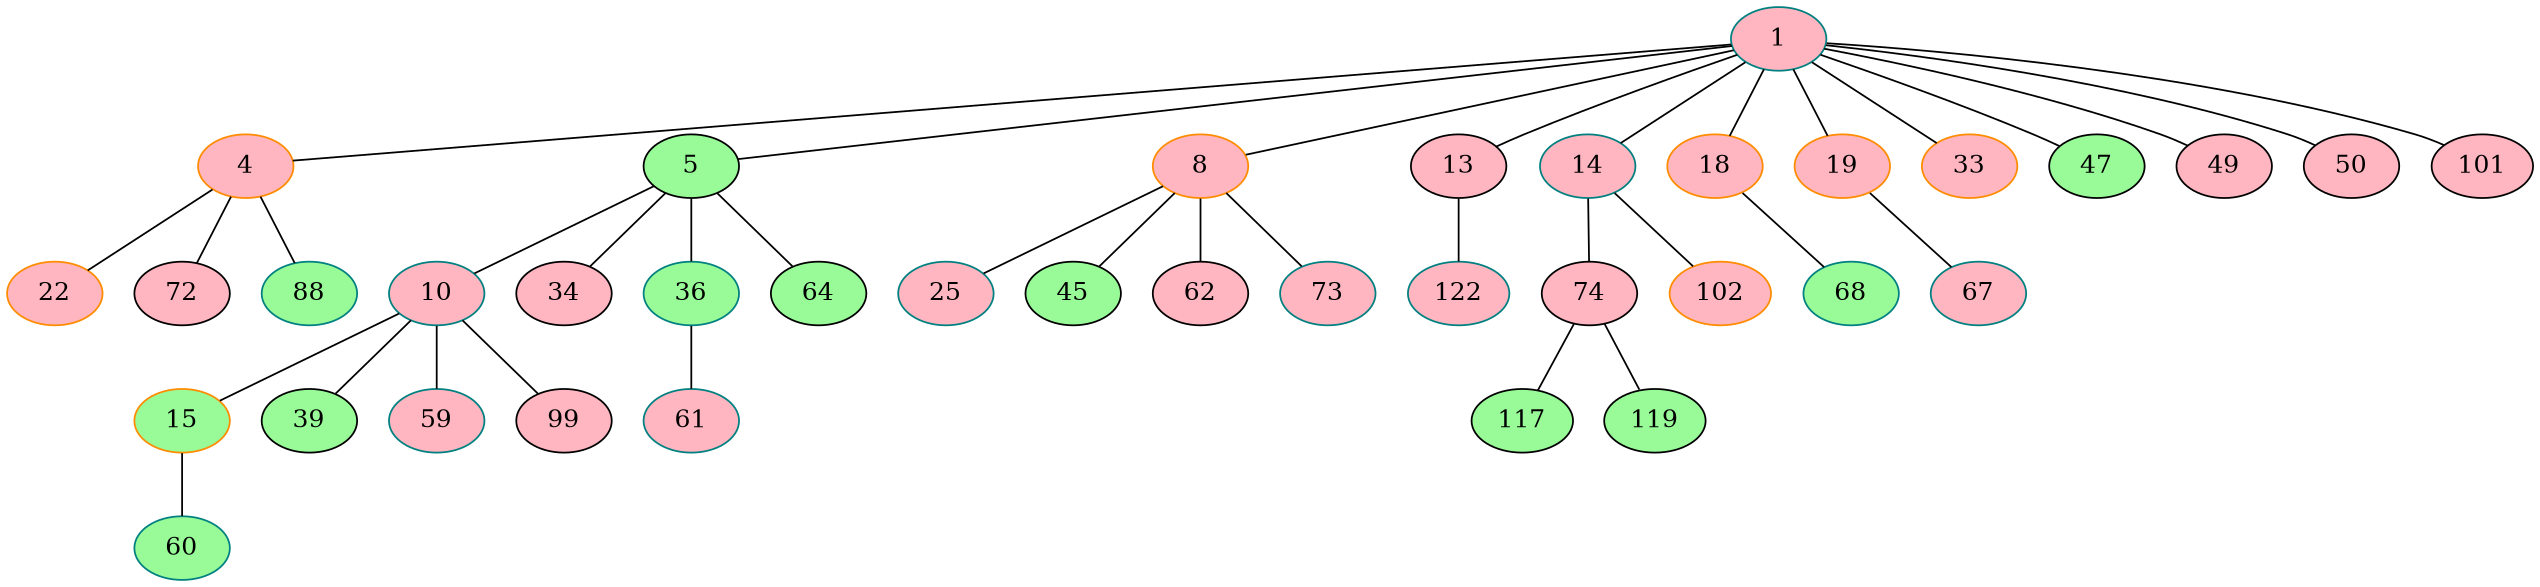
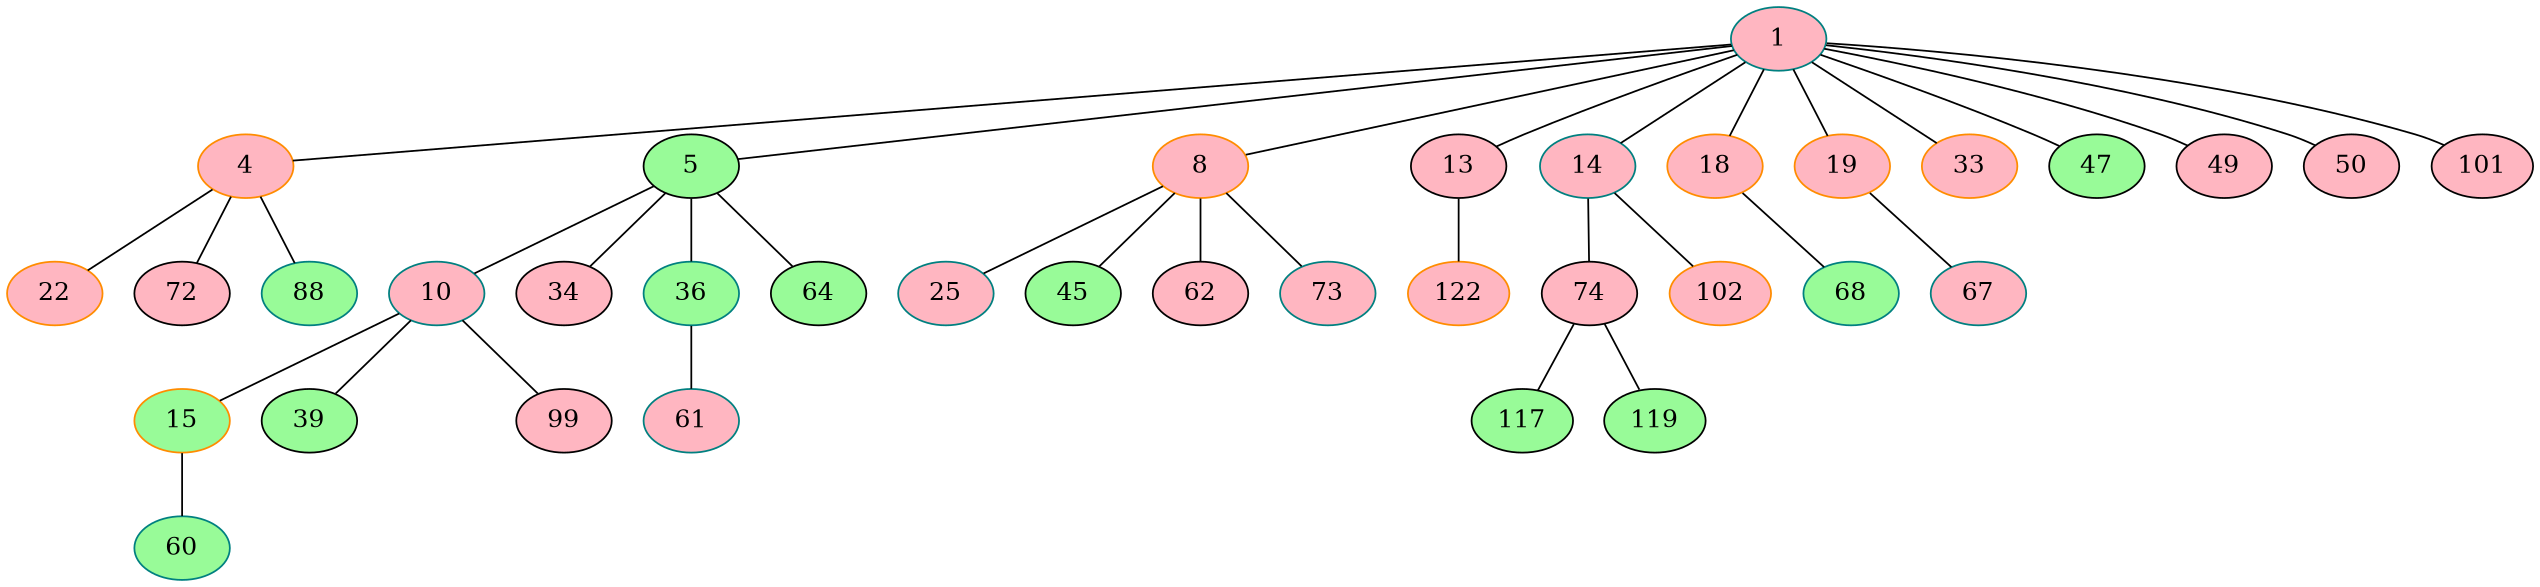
node "122": color teal -> darkorange
node "59": removed
